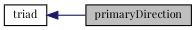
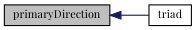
edge "primaryDirection" -> "triad": reversed
